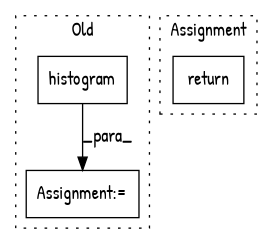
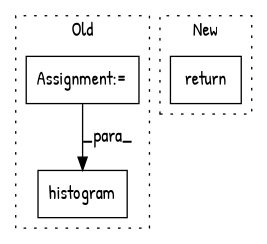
cluster "Assignment": label "Assignment" -> "New"
edge "histogram" -> "Assignment:=": reversed
